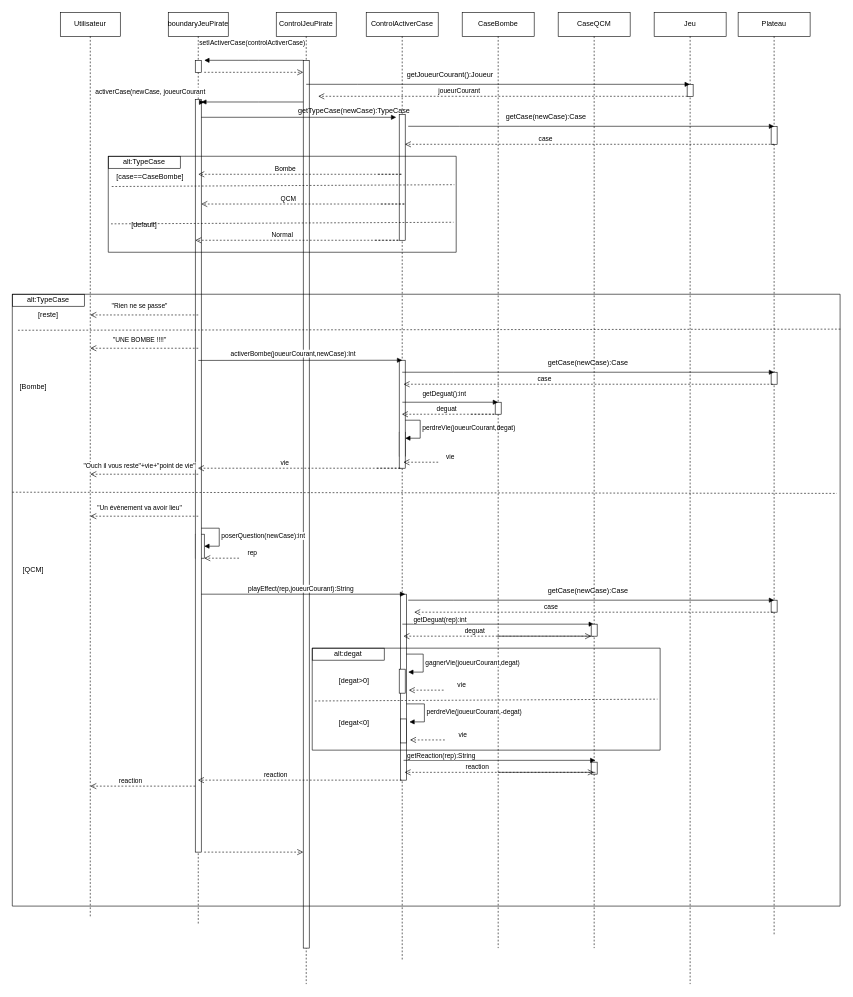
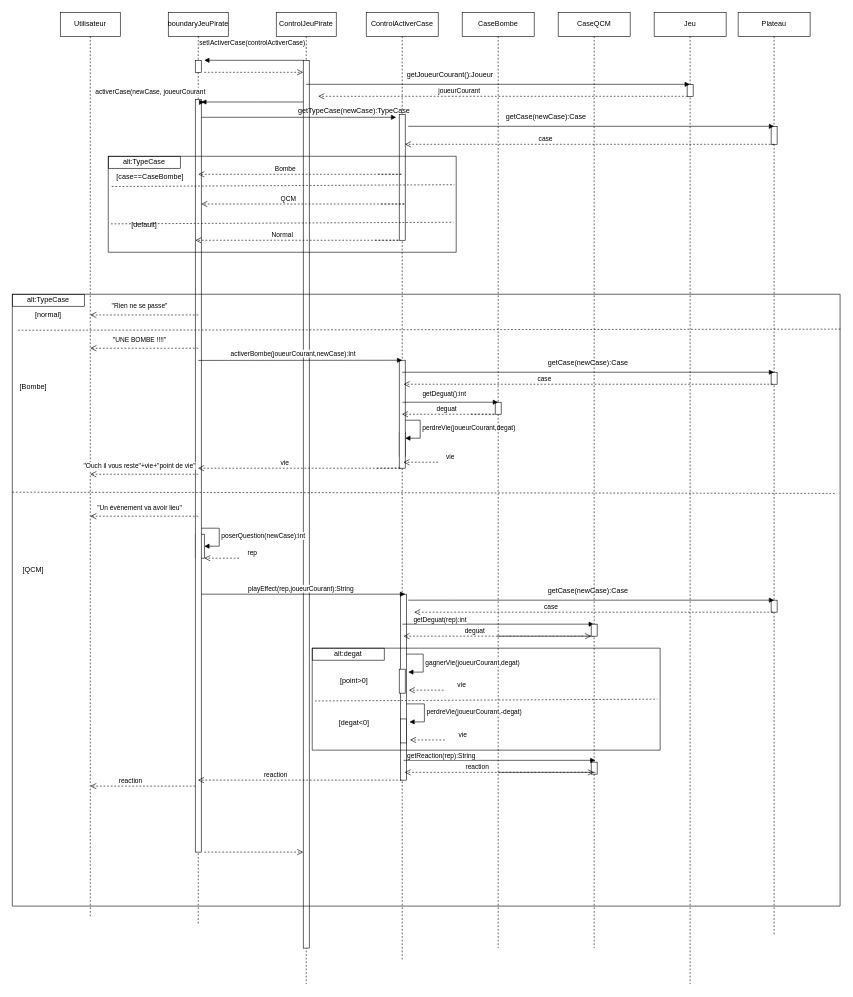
node "[reste]": label "[reste]" -> "[normal]"
node "[degat>0]": label "[degat>0]" -> "[point>0]"
